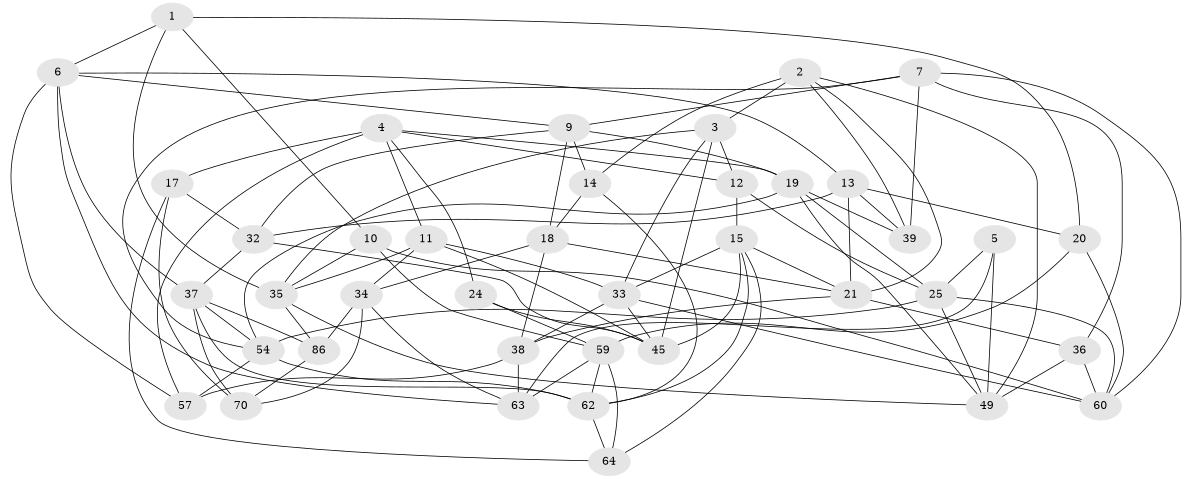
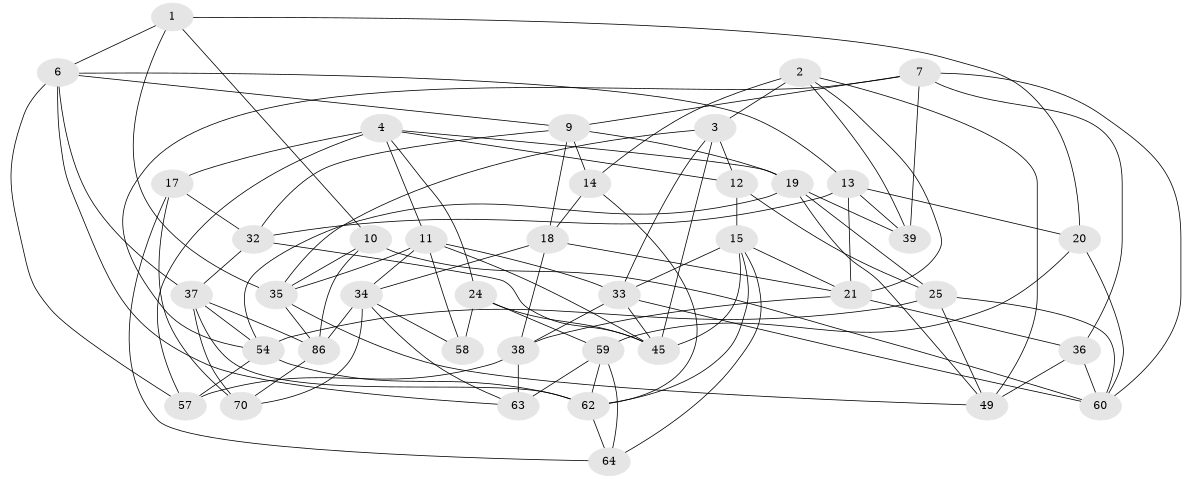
node "5": removed
edge "10" -- "59": now "10" -- "86"
node "58": added
